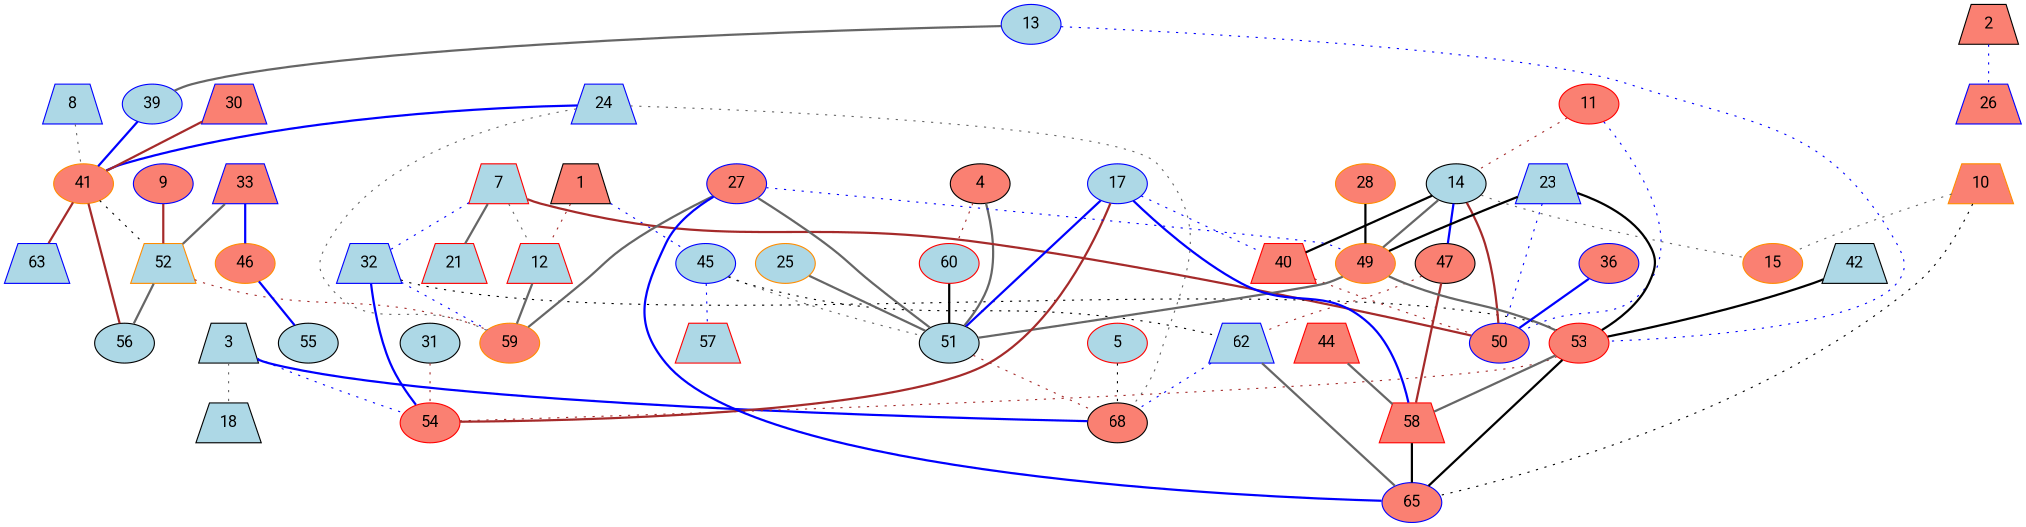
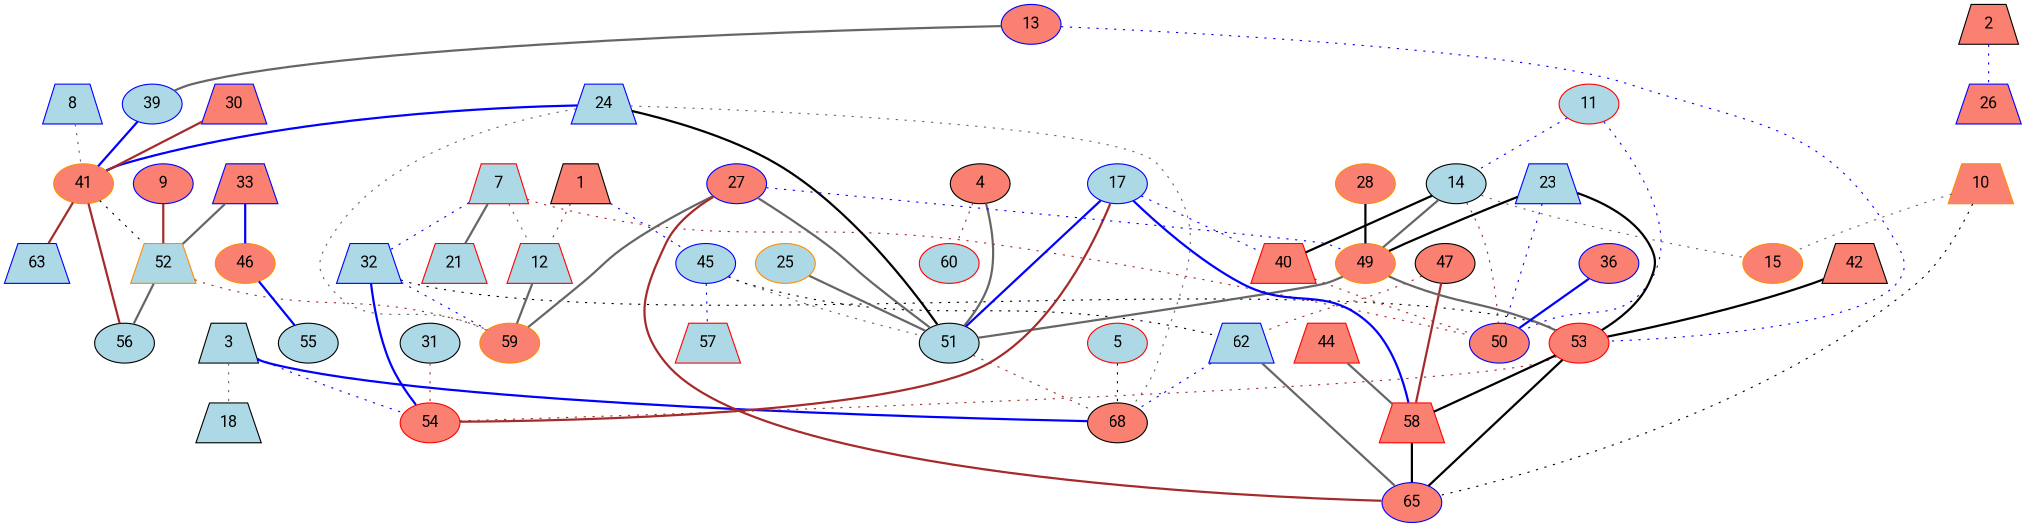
node "13": fillcolor lightblue -> salmon
node "11": fillcolor salmon -> lightblue
edge "11" -- "14": color brown -> blue
edge "14" -- "47": removed
edge "7" -- "50": style bold -> dotted
edge "14" -- "50": style bold -> dotted
node "42": fillcolor lightblue -> salmon
edge "60" -- "51": now "24" -- "51"
edge "53" -- "58": color gray40 -> black
edge "27" -- "65": color blue -> brown
